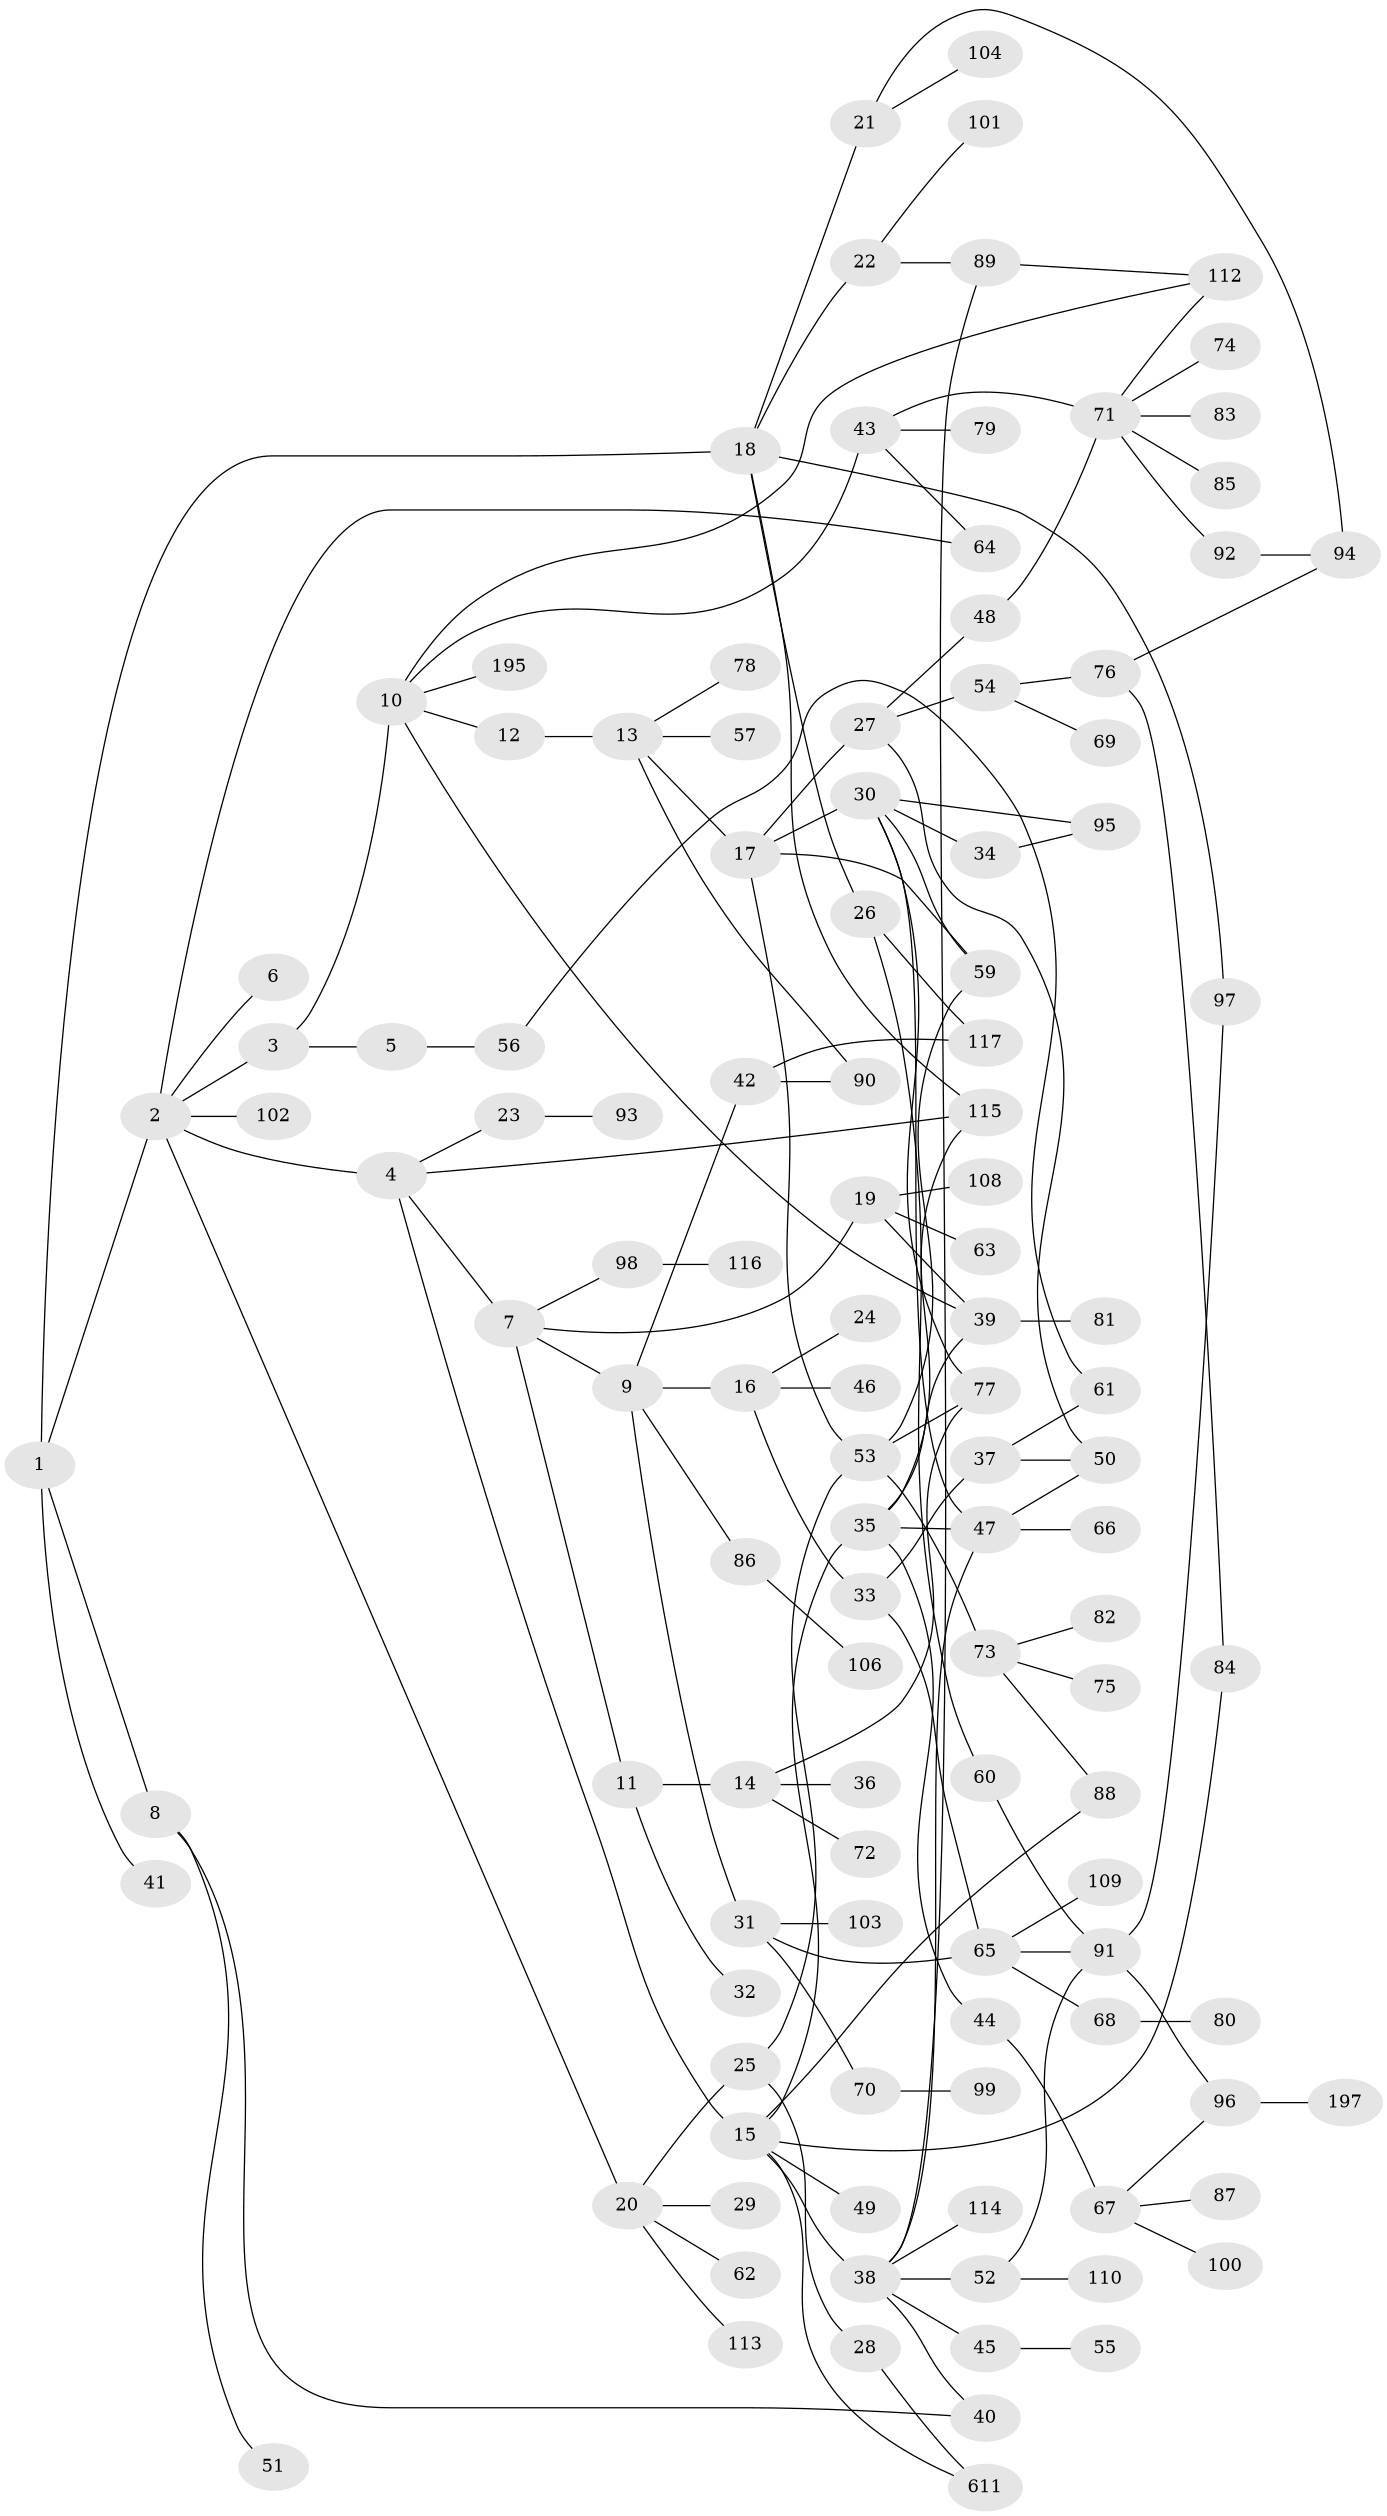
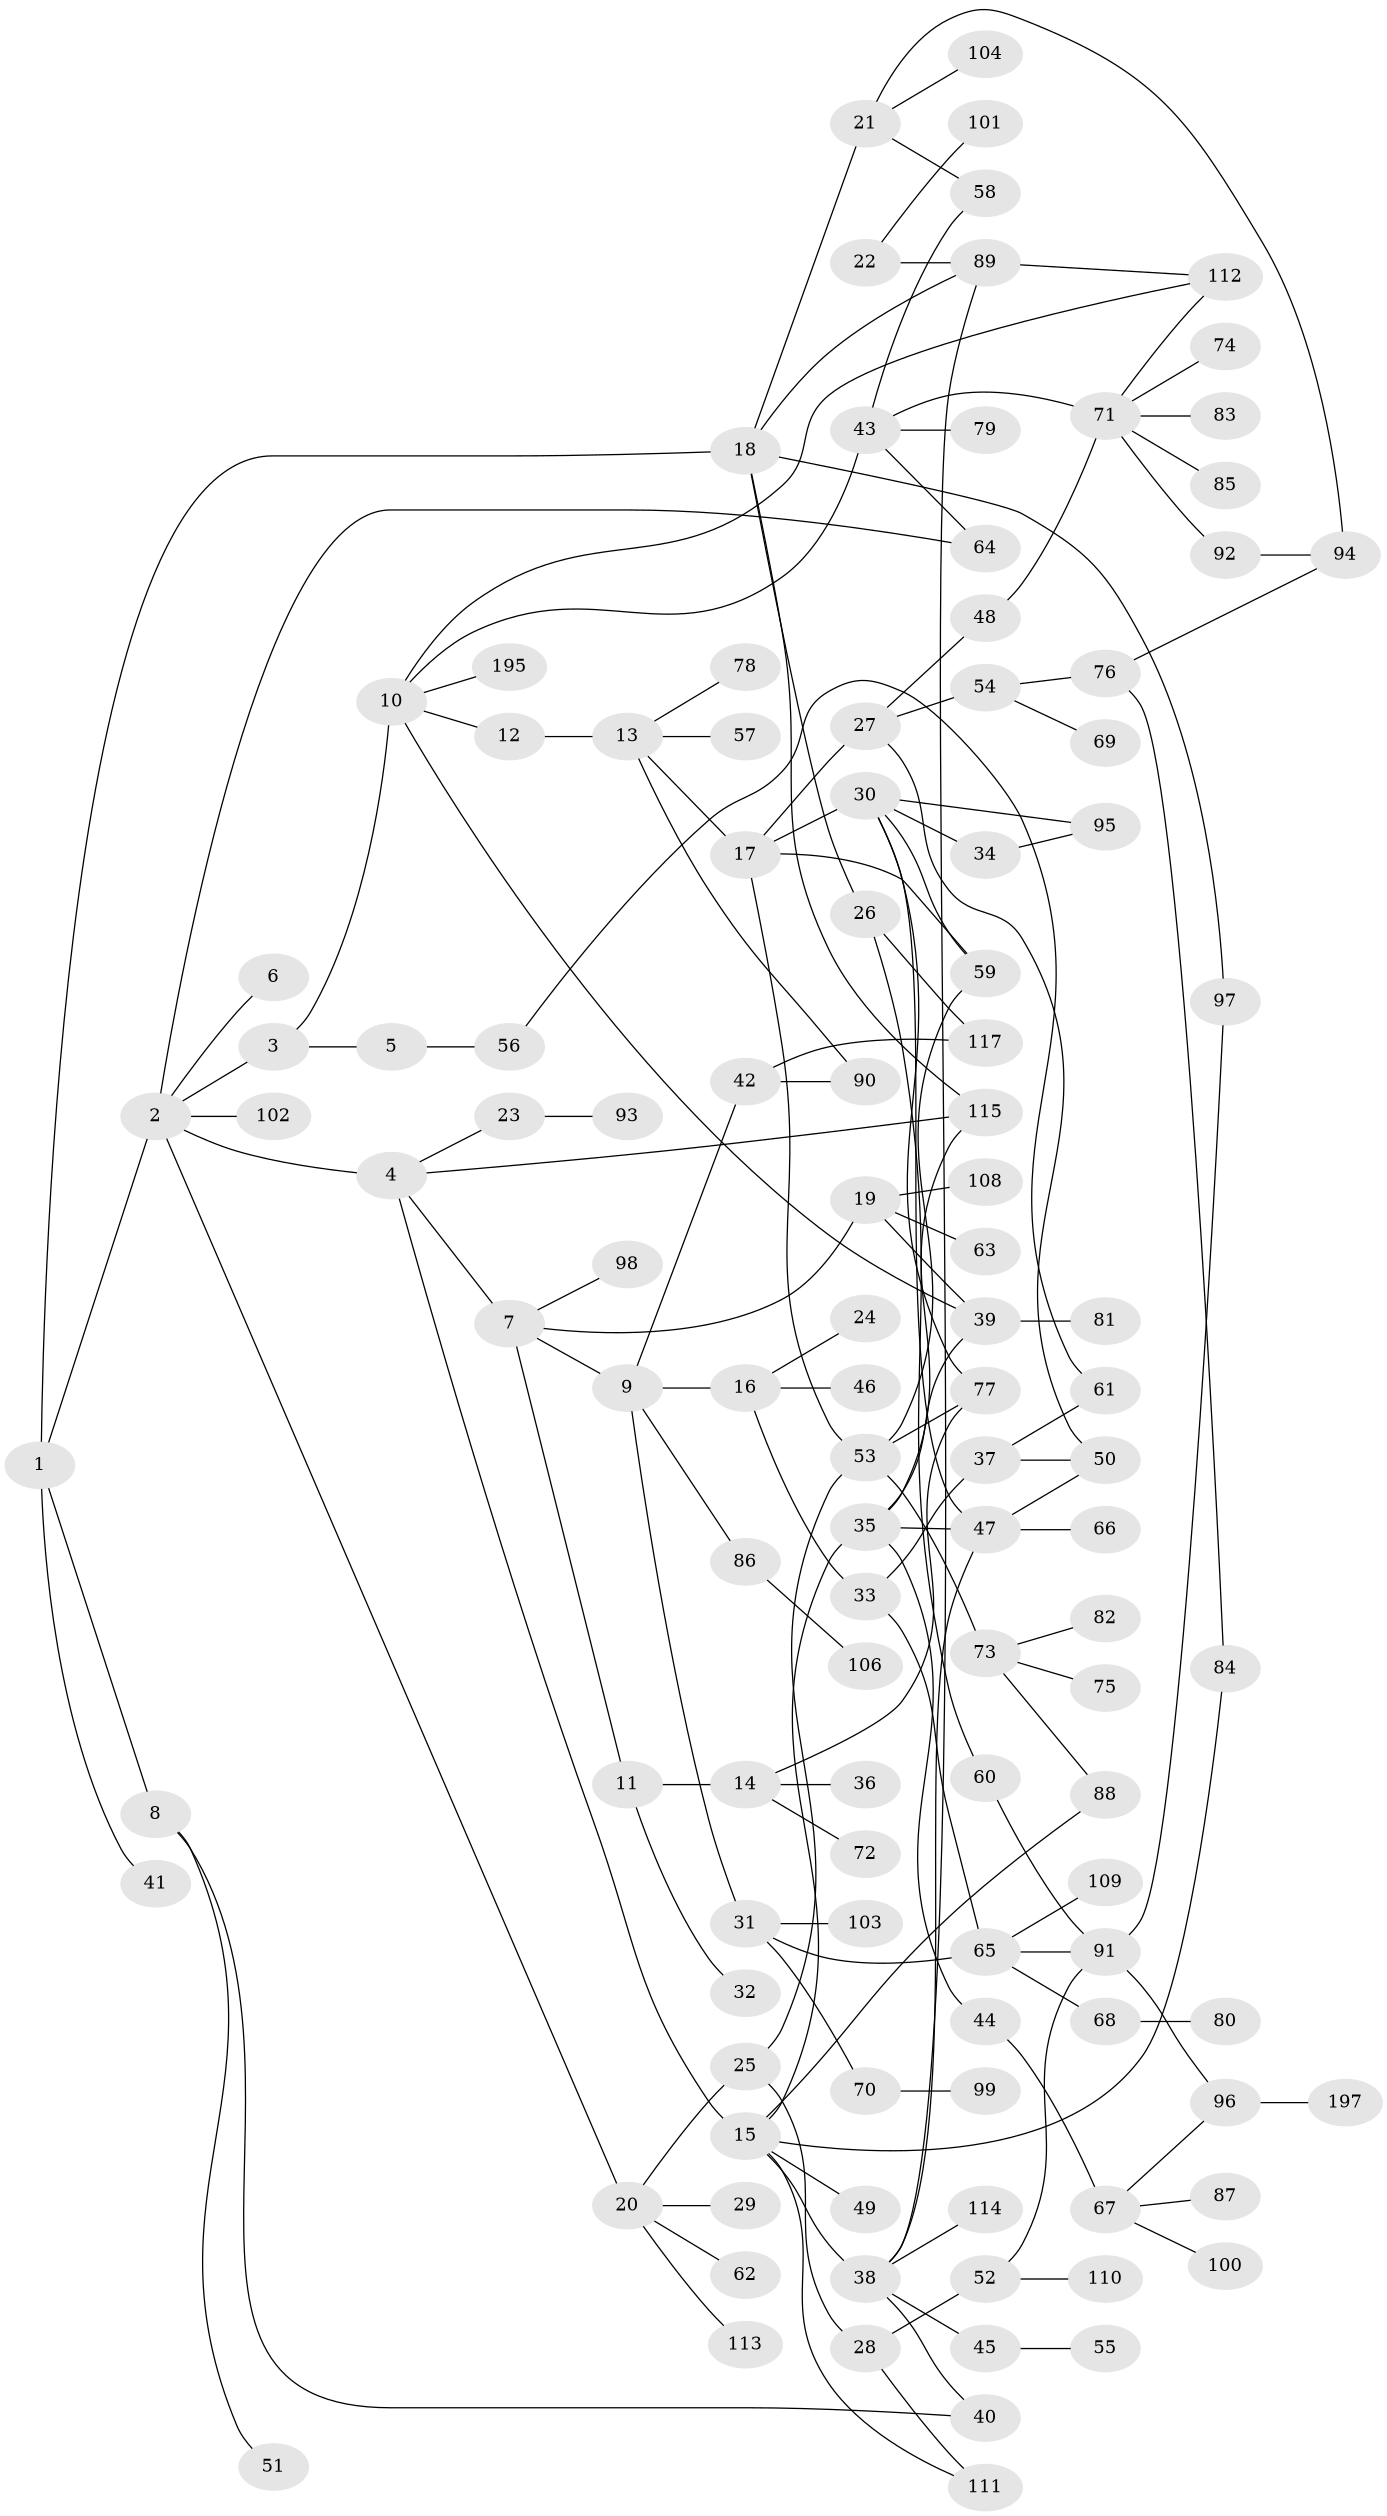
node "58": added
edge "22" -- "18": now "89" -- "18"
node "116": removed
edge "38" -- "52": now "28" -- "52"
node "611": label "611" -> "111"
